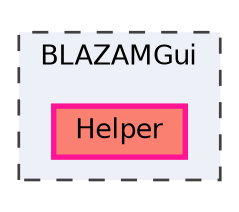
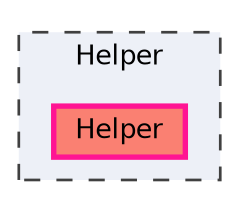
cluster "BLAZAMGui": label "BLAZAMGui" -> "Helper"
